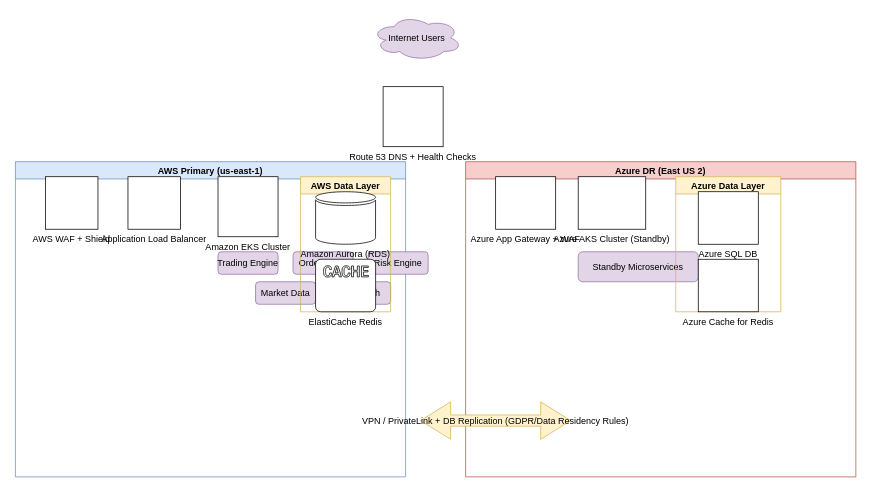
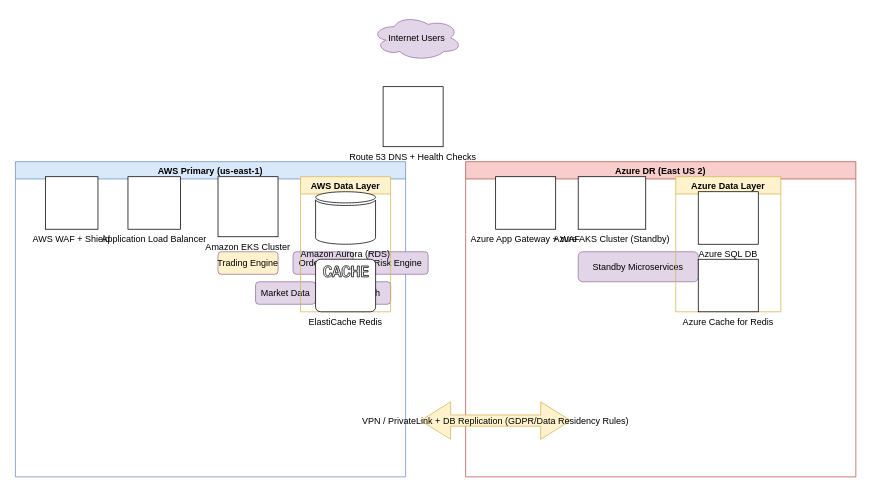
node "Trading Engine": fillcolor #e1d5e7 -> #fff2cc
